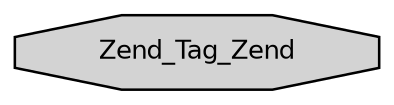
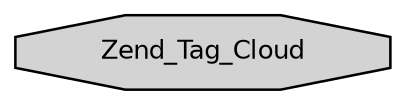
node "Zend_Tag_Zend": label "Zend_Tag_Zend" -> "Zend_Tag_Cloud"
